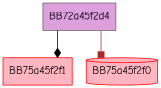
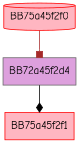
edge "BB72a45f2d4" -> "BB75a45f2f0": reversed
